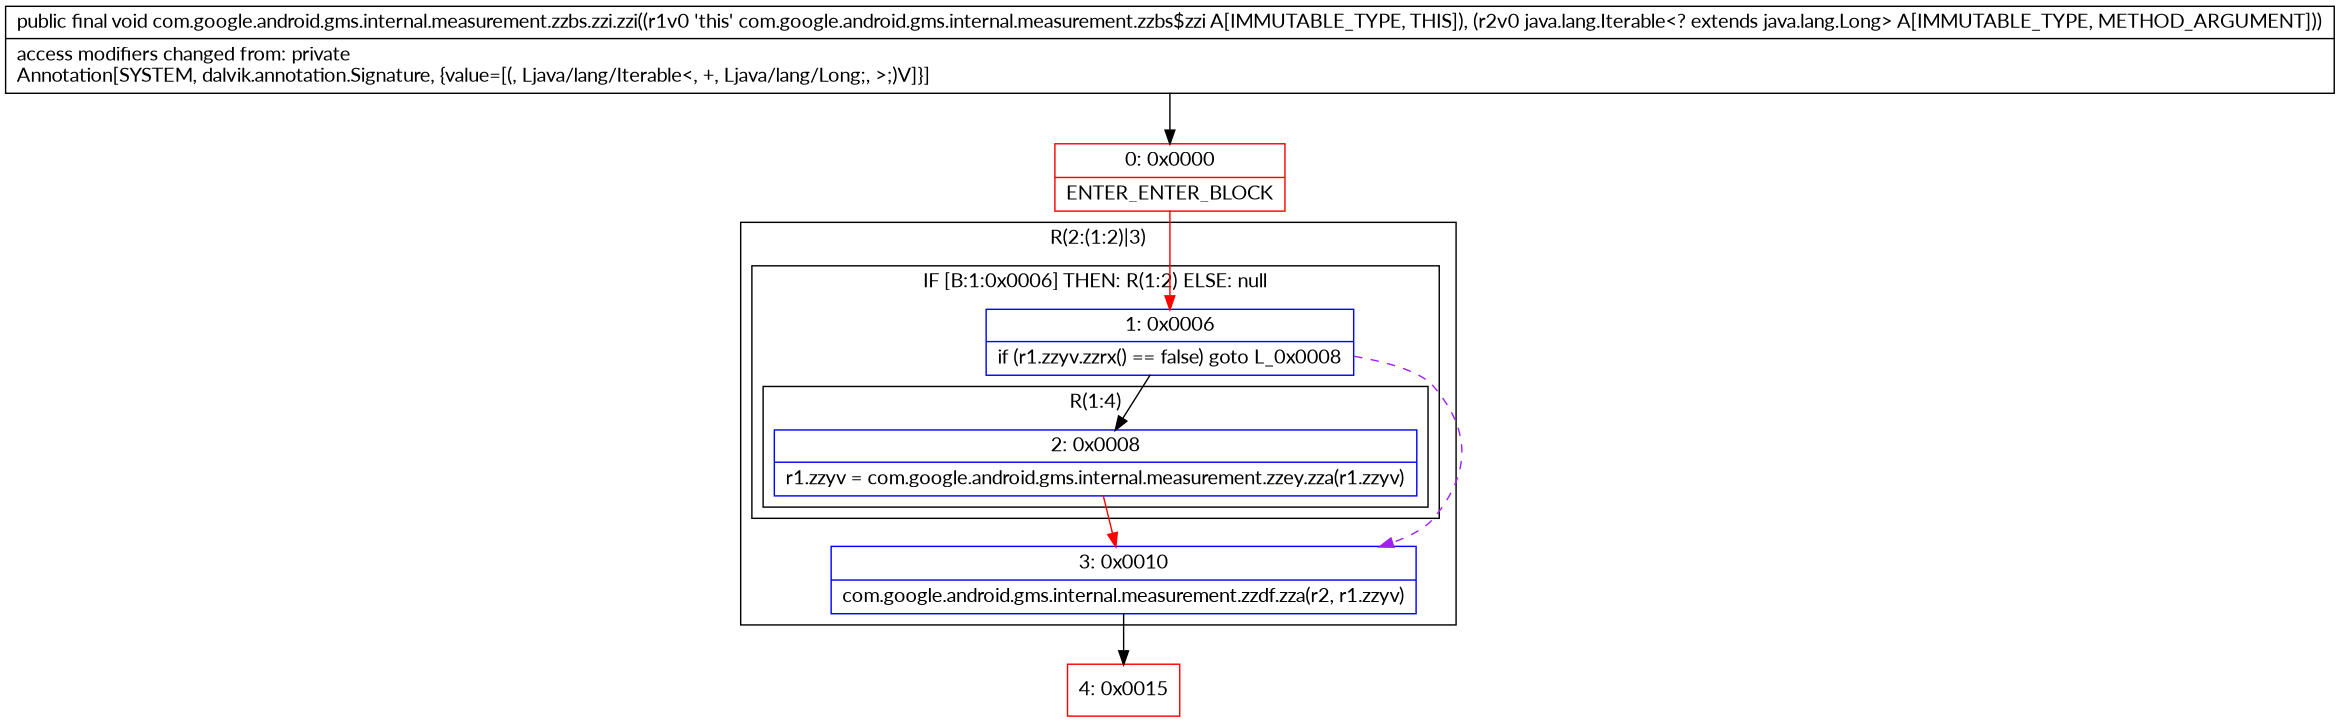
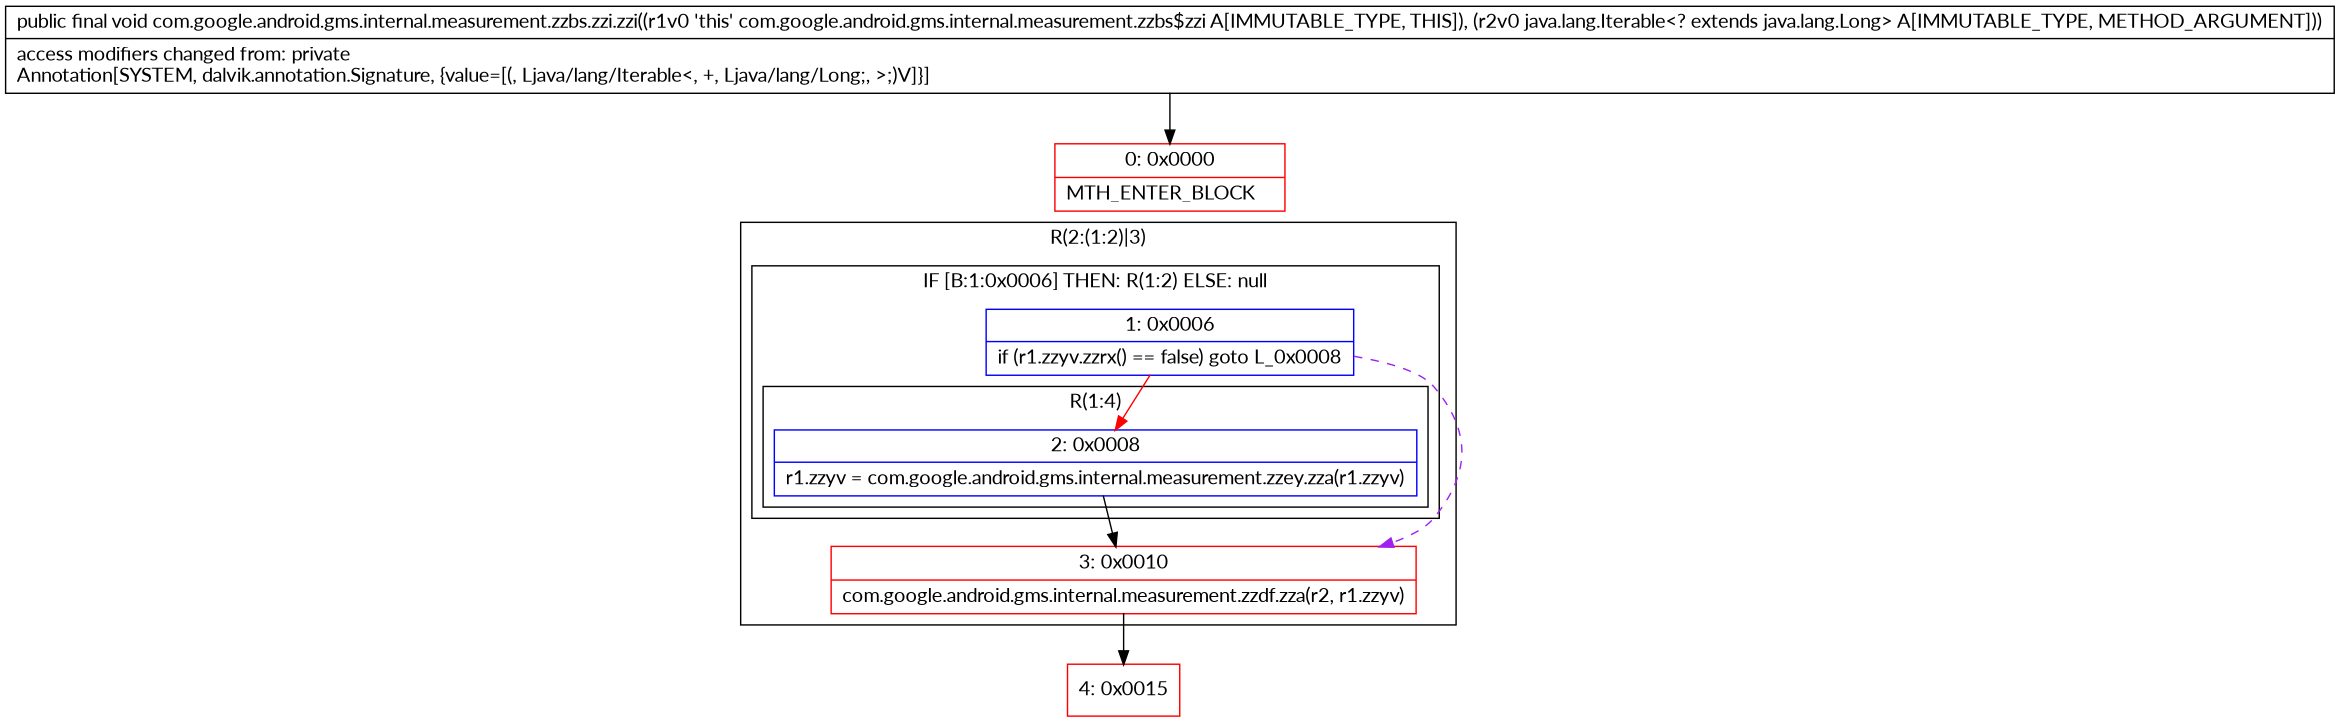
node "0: 0x0000": text "ENTER_ENTER_BLOCK" -> "MTH_ENTER_BLOCK"
edge "0: 0x0000" -> "1: 0x0006": removed
edge "1: 0x0006" -> "2: 0x0008": color black -> red
edge "2: 0x0008" -> "3: 0x0010": color red -> black
node "3: 0x0010": color blue -> red
